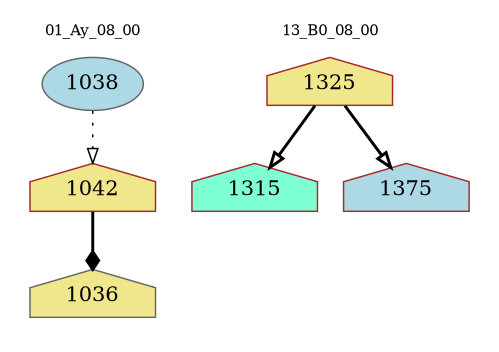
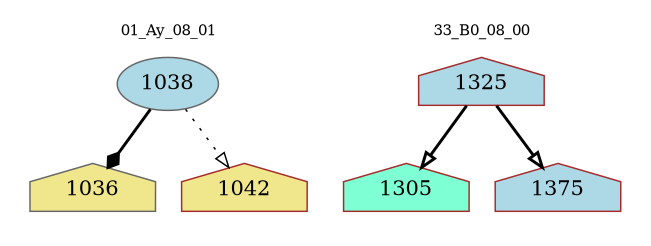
cluster "01_Ay_08_00": label "01_Ay_08_00" -> "01_Ay_08_01"
cluster "13_B0_08_00": label "13_B0_08_00" -> "33_B0_08_00"
node "1325": fillcolor khaki -> lightblue
node "1315": label "1315" -> "1305"
edge "1042" -> "1036": now "1038" -> "1036"
